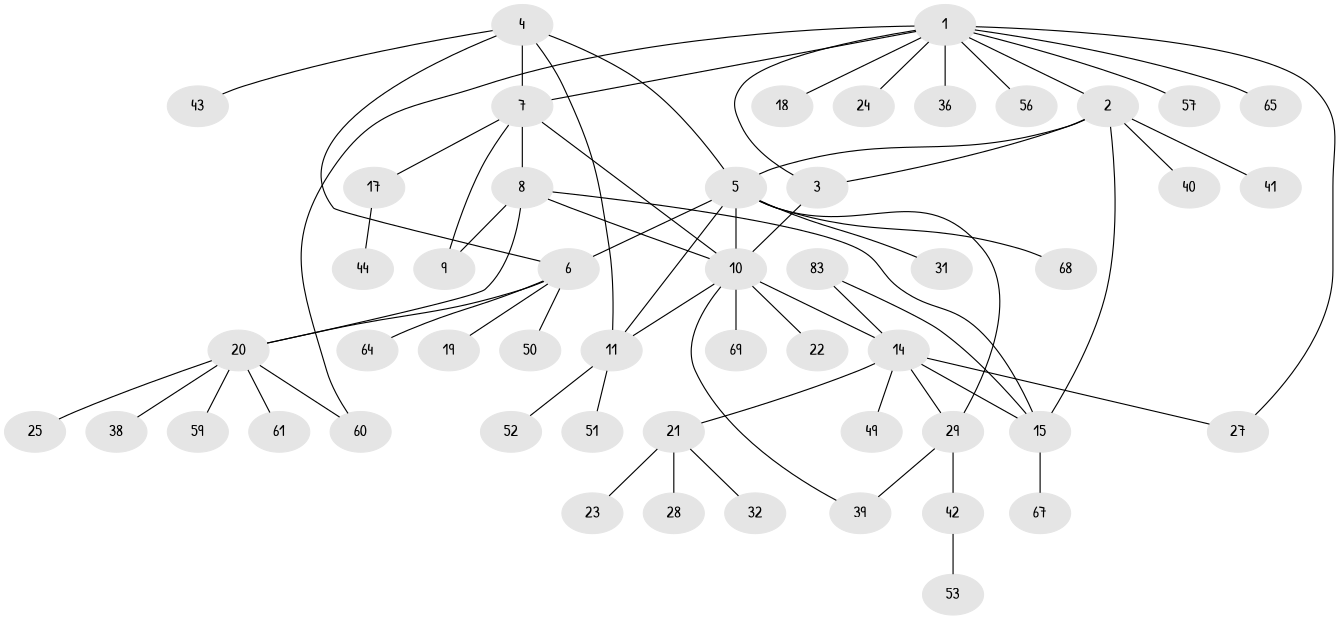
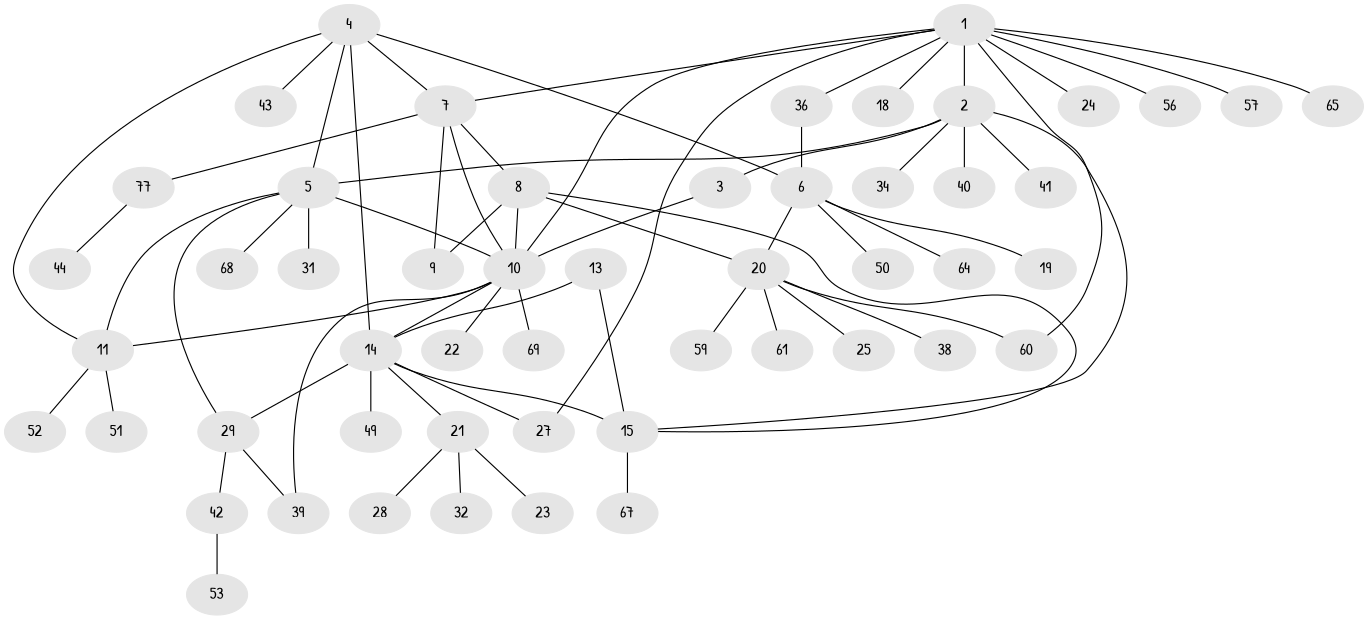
edge "1" -- "3": now "1" -- "10"
edge "4" -- "14": added
node "17": label "17" -> "77"
node "34": added
edge "5" -- "6": now "36" -- "6"
node "83": label "83" -> "13"
